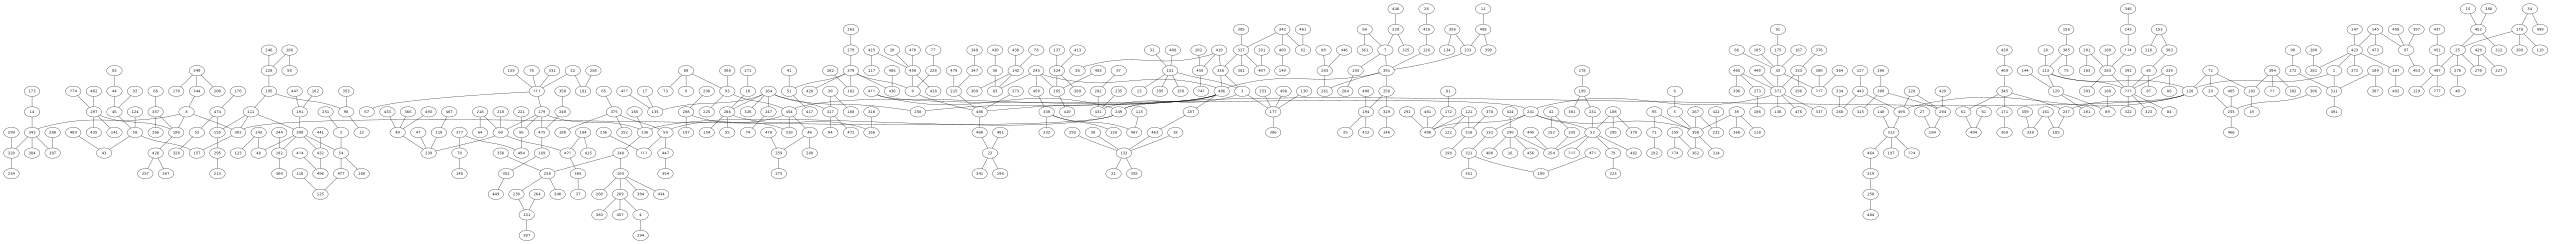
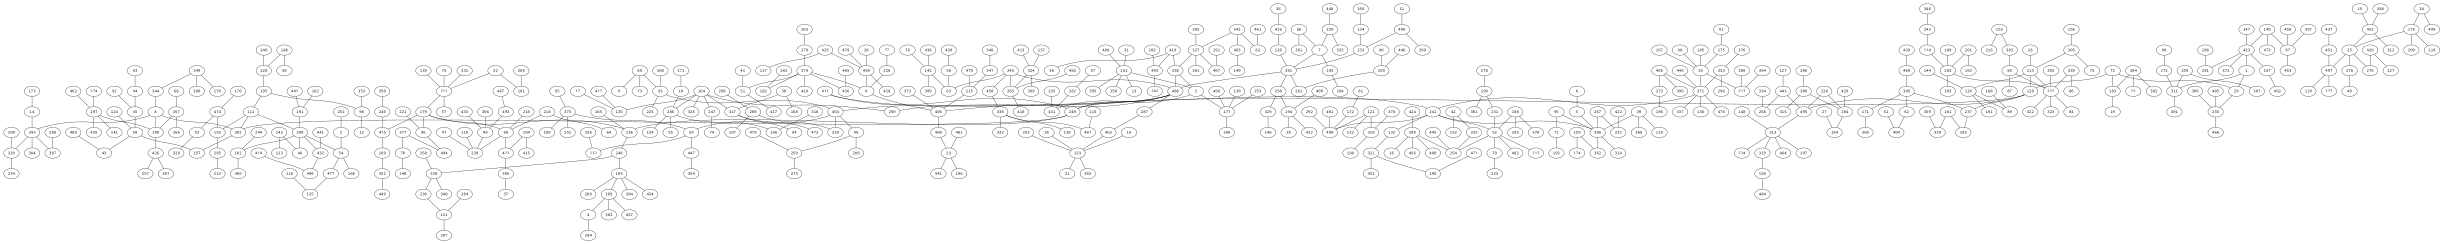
edge "356" -- "233": now "134" -- "233"
edge "1" -- "128": now "1" -- "29"
edge "467" -- "110": now "467" -- "493"
edge "464" -- "319": now "313" -- "319"
